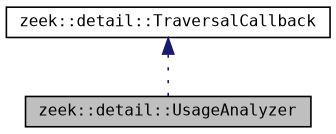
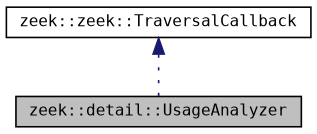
node "zeek::detail::TraversalCallback": label "zeek::detail::TraversalCallback" -> "zeek::zeek::TraversalCallback"
